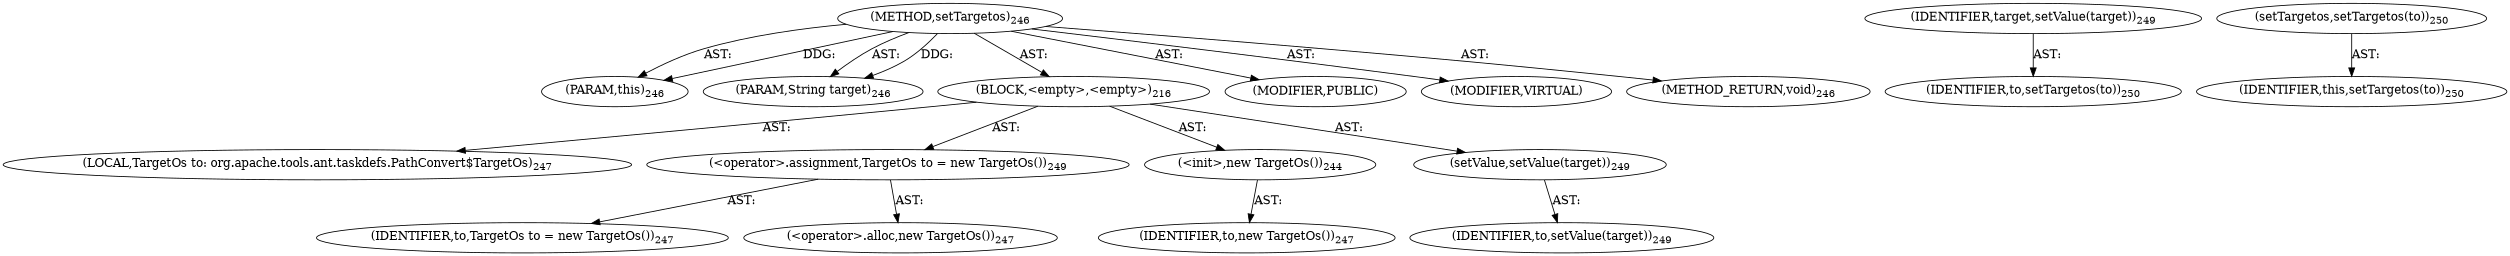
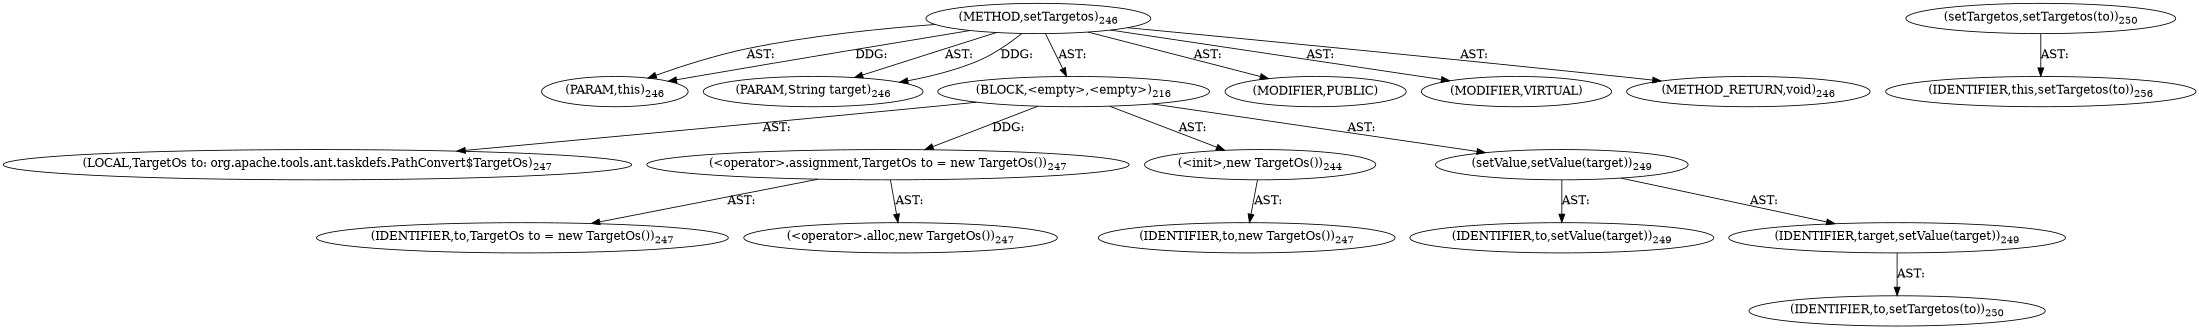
node "(IDENTIFIER,this,setTargetos(to))": text "250" -> "256"
edge "(BLOCK,<empty>,<empty>)" -> "(<operator>.assignment,TargetOs to = new TargetOs())": label "AST: " -> "DDG: "
node "(<operator>.assignment,TargetOs to = new TargetOs())": text "249" -> "247"
edge "(setValue,setValue(target))" -> "(IDENTIFIER,target,setValue(target))": added, label "AST:"
